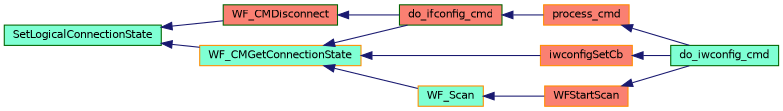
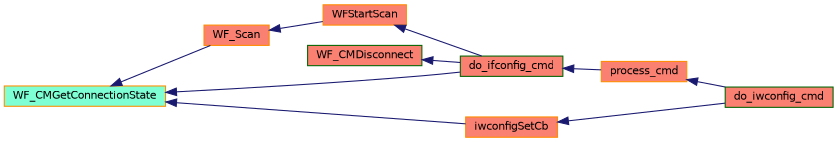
node "SetLogicalConnectionState": removed
node "do_iwconfig_cmd": fillcolor aquamarine -> salmon
edge "do_iwconfig_cmd" -> "WFStartScan": now "do_ifconfig_cmd" -> "WFStartScan"
node "WF_Scan": fillcolor aquamarine -> salmon
